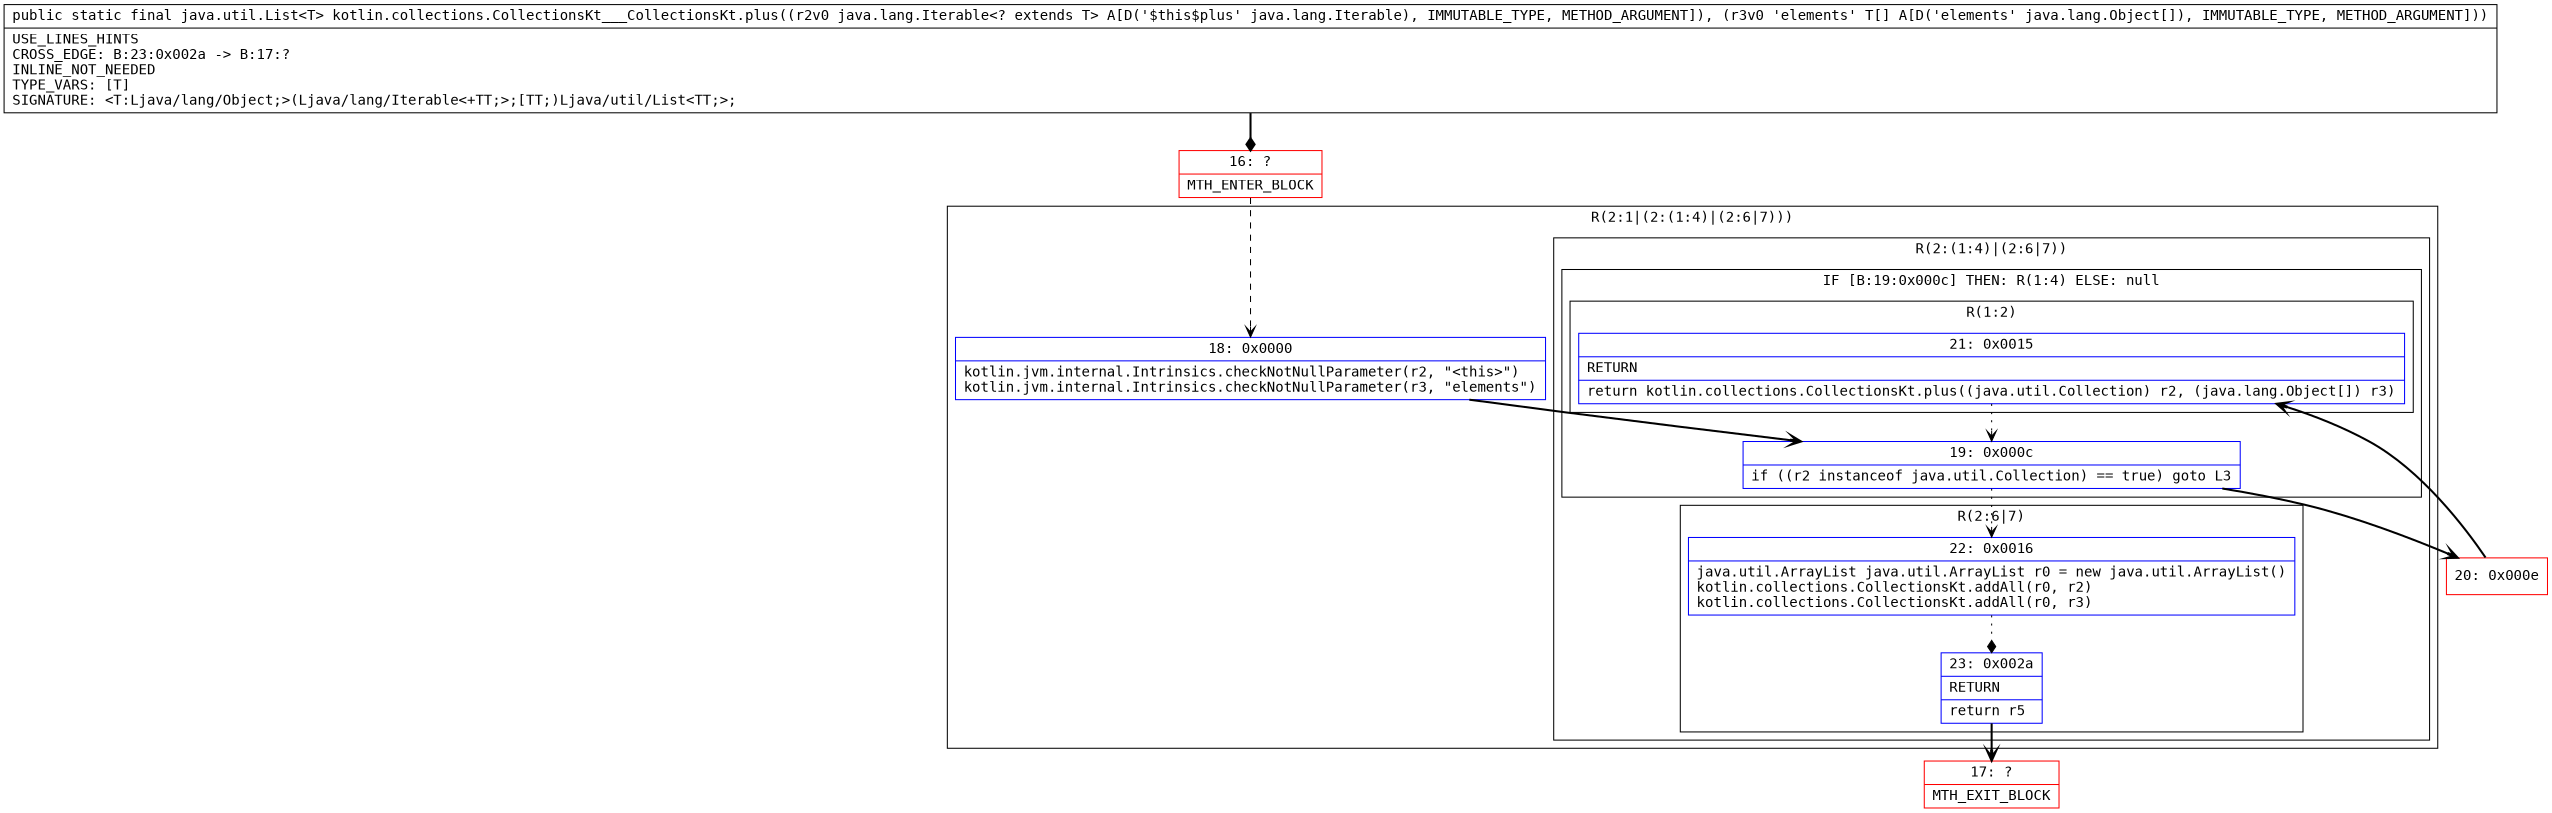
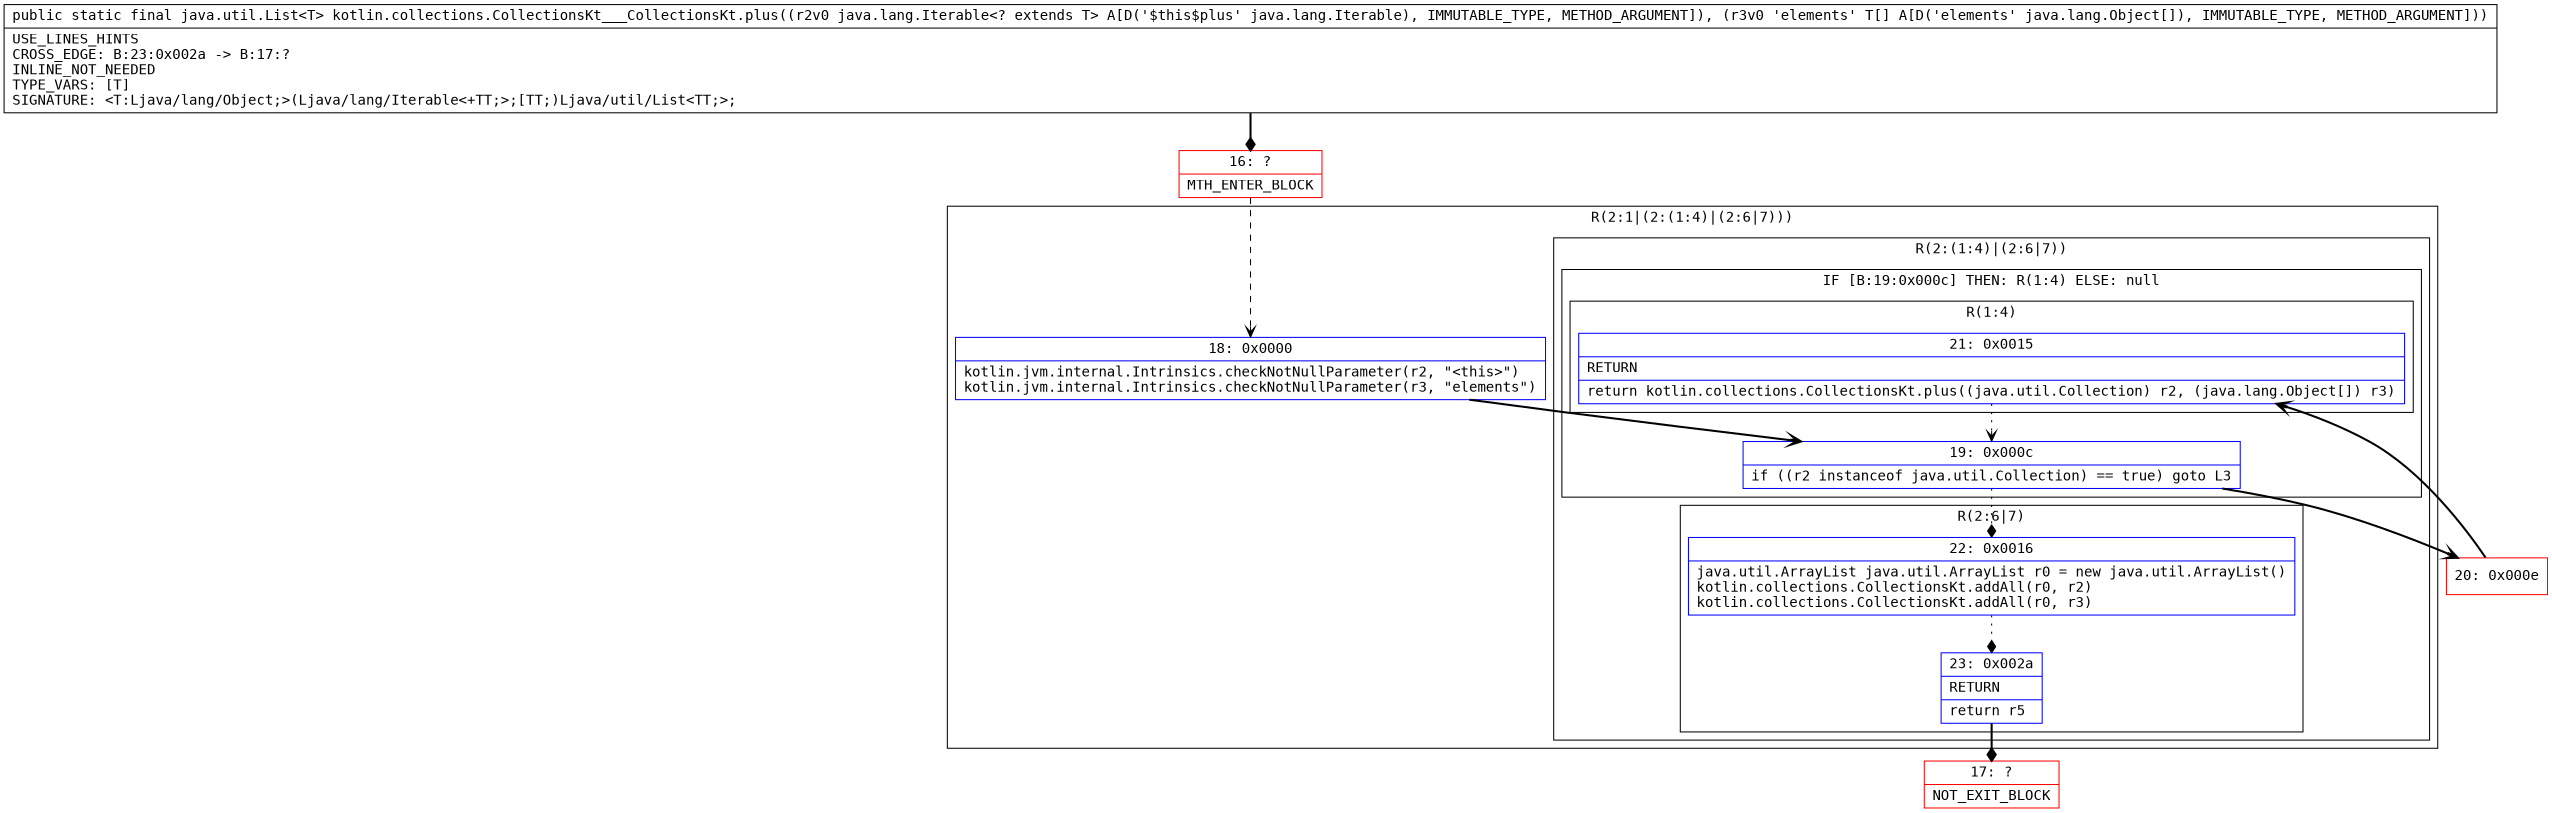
cluster "R(1:2)": label "R(1:2)" -> "R(1:4)"
edge "19: 0x000c" -> "22: 0x0016": arrowhead vee -> diamond
edge "23: 0x002a" -> "17: ?": arrowhead vee -> diamond
node "17: ?": text "MTH_EXIT_BLOCK" -> "NOT_EXIT_BLOCK"
